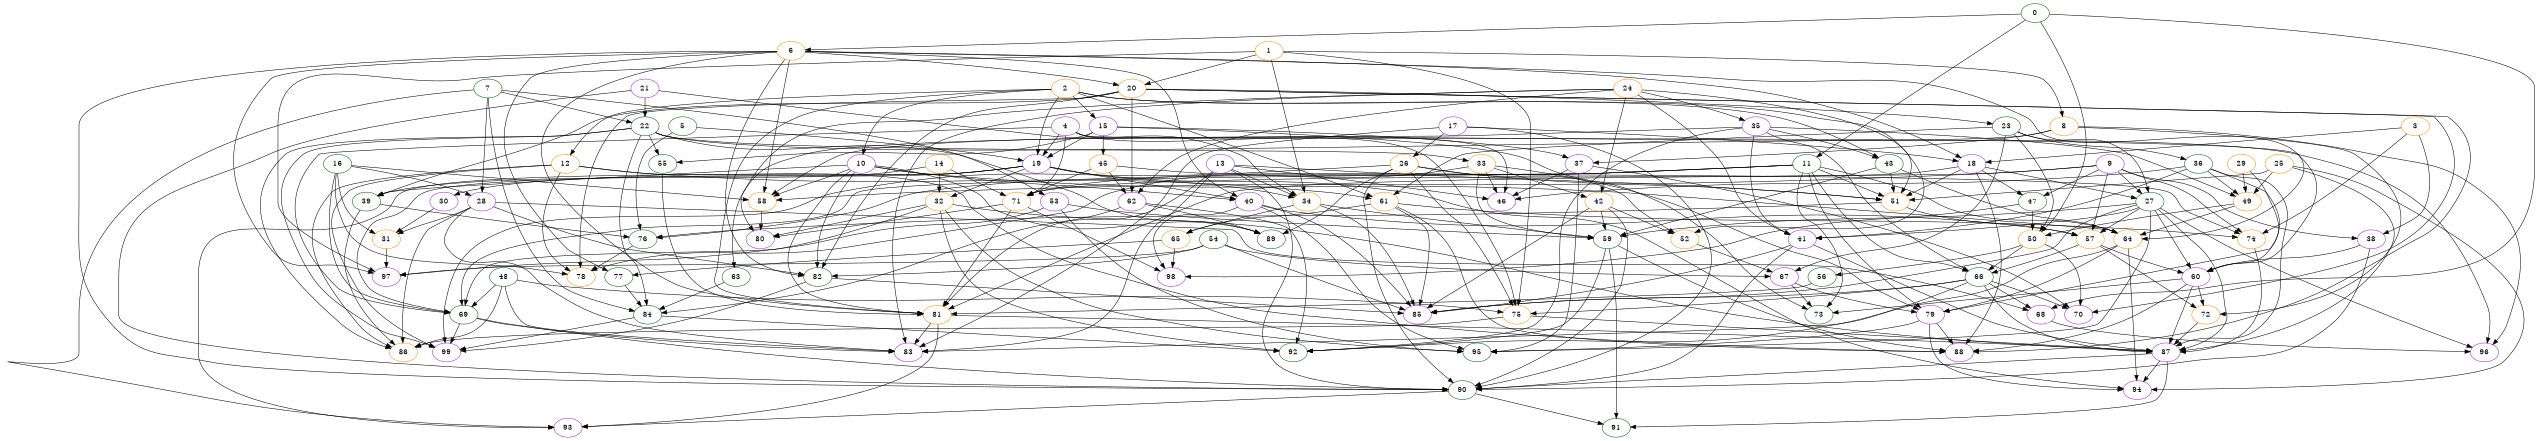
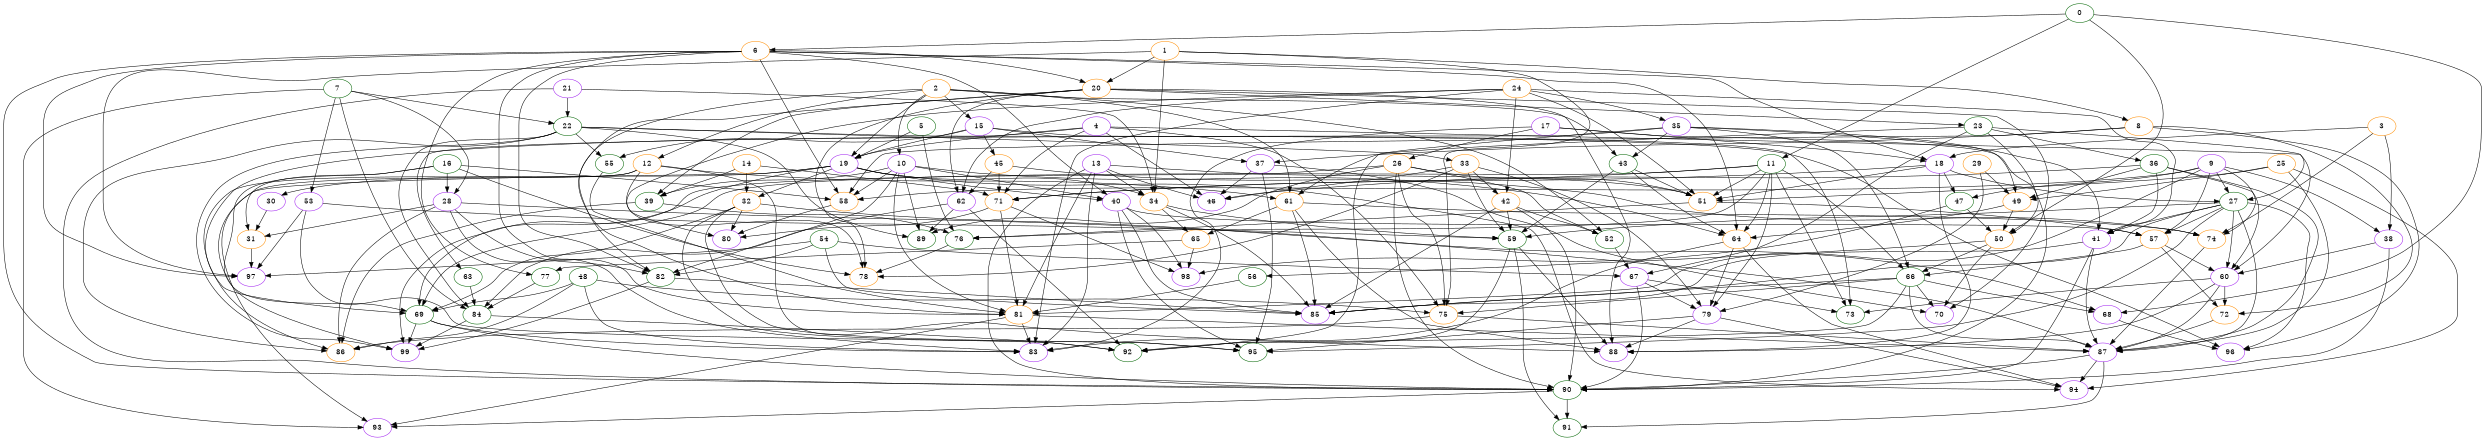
node "52": color darkorange -> darkgreen
edge "67" -> "90": added
